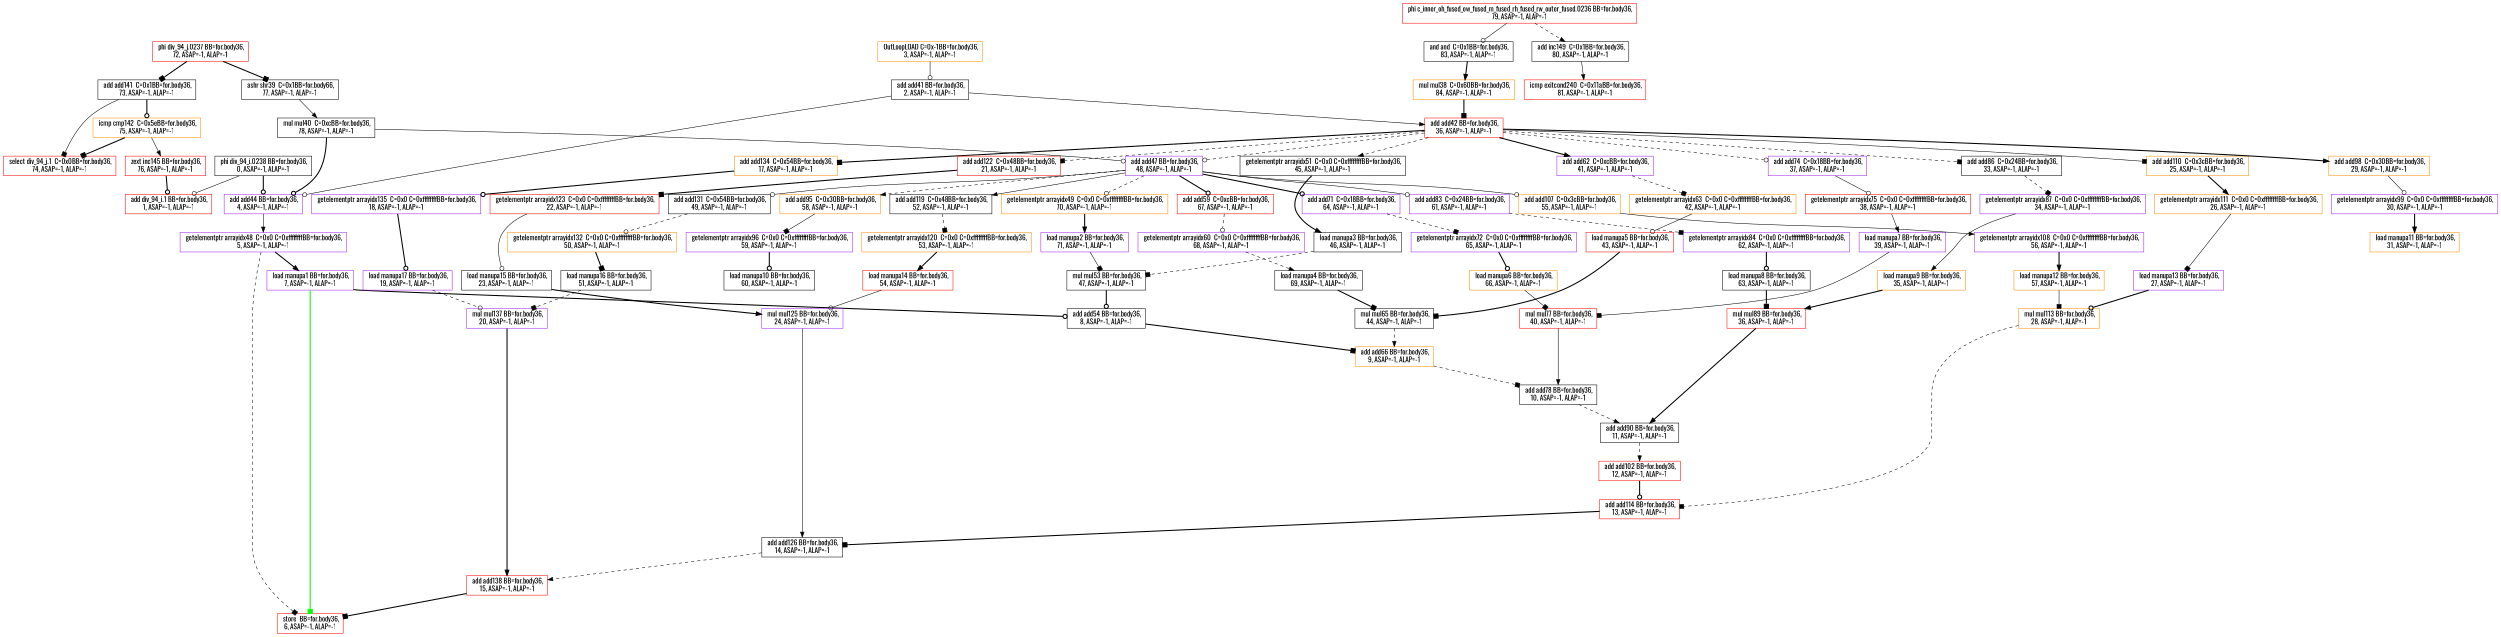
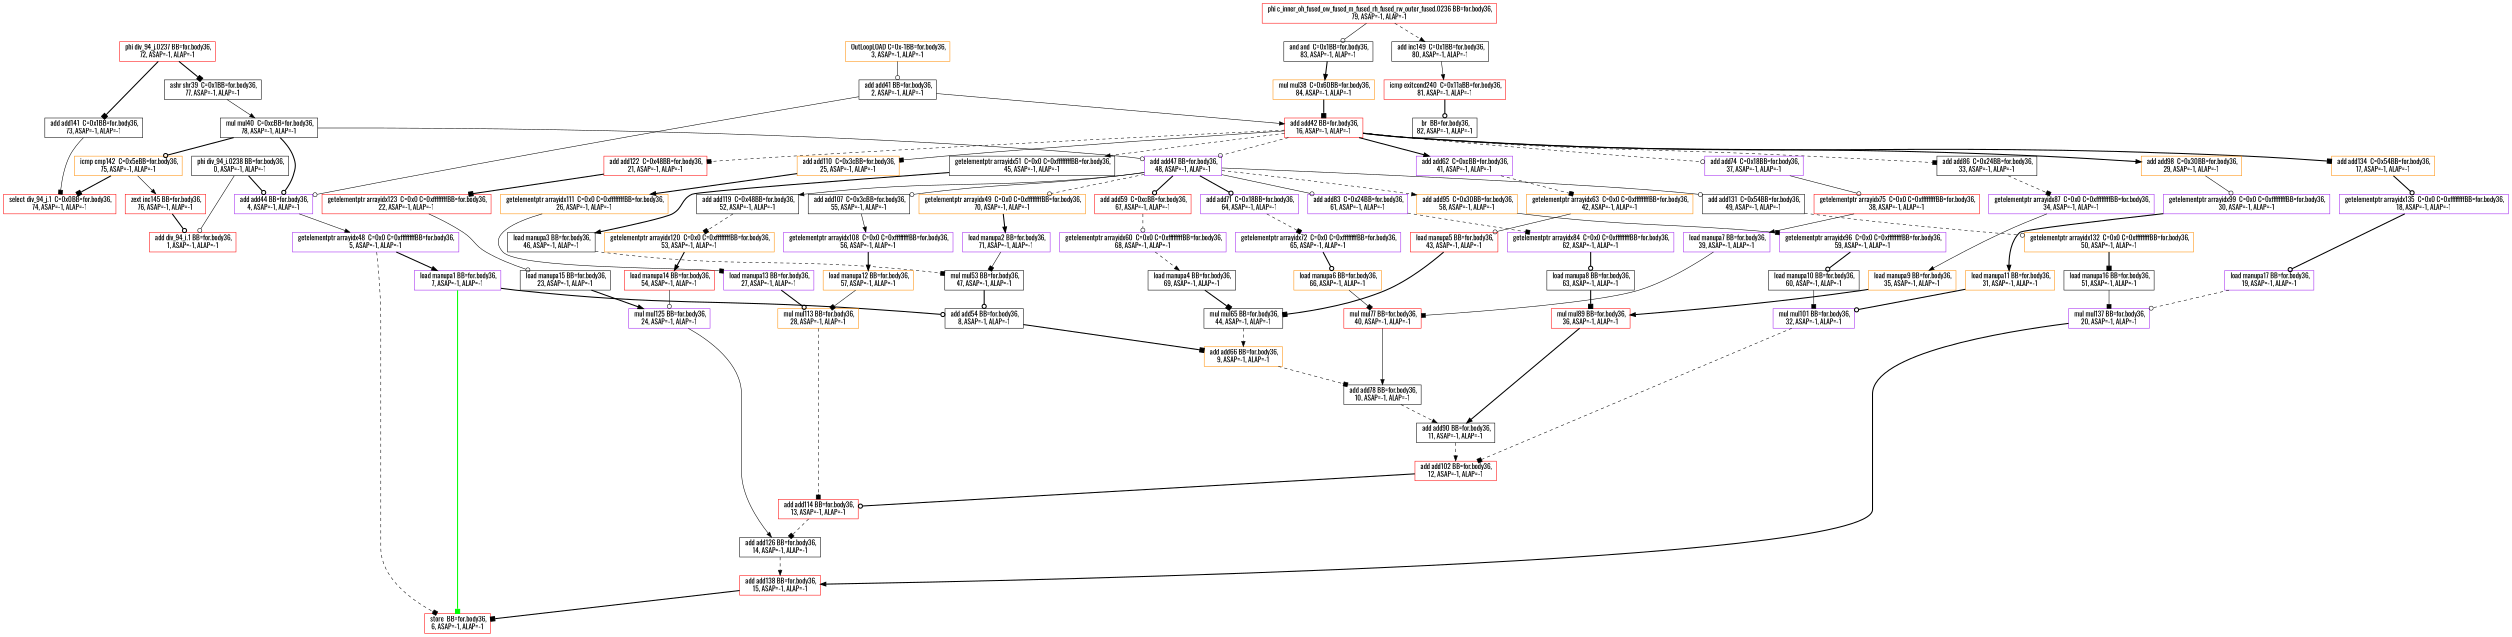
node "ashr shr39  C=0x1BB=for.body66, 77, ASAP=-1, ALAP=-1": label "ashr shr39  C=0x1BB=for.body66, 77, ASAP=-1, ALAP=-1" -> "ashr shr39  C=0x1BB=for.body36, 77, ASAP=-1, ALAP=-1"
edge "add add141  C=0x1BB=for.body36, 73, ASAP=-1, ALAP=-1" -> "icmp cmp142  C=0x5eBB=for.body36, 75, ASAP=-1, ALAP=-1": now "mul mul40  C=0xcBB=for.body36, 78, ASAP=-1, ALAP=-1" -> "icmp cmp142  C=0x5eBB=for.body36, 75, ASAP=-1, ALAP=-1"
node "br  BB=for.body36, 82, ASAP=-1, ALAP=-1": added
node "add add42 BB=for.body36, 36, ASAP=-1, ALAP=-1": label "add add42 BB=for.body36, 36, ASAP=-1, ALAP=-1" -> "add add42 BB=for.body36, 16, ASAP=-1, ALAP=-1"
node "add add107  C=0x3cBB=for.body36, 55, ASAP=-1, ALAP=-1": color darkorange -> black
edge "load manupa16 BB=for.body36, 51, ASAP=-1, ALAP=-1" -> "mul mul137 BB=for.body36, 20, ASAP=-1, ALAP=-1": style dashed -> solid
node "mul mul101 BB=for.body36, 32, ASAP=-1, ALAP=-1": added
edge "add add114 BB=for.body36, 13, ASAP=-1, ALAP=-1" -> "add add126 BB=for.body36, 14, ASAP=-1, ALAP=-1": style bold -> dashed
